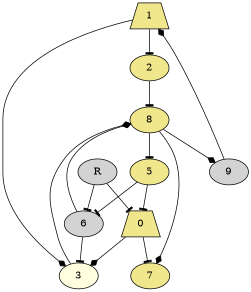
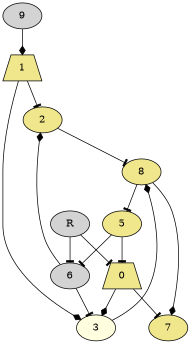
edge "8" -> "9": removed
edge "6" -> "8": now "6" -> "2"
